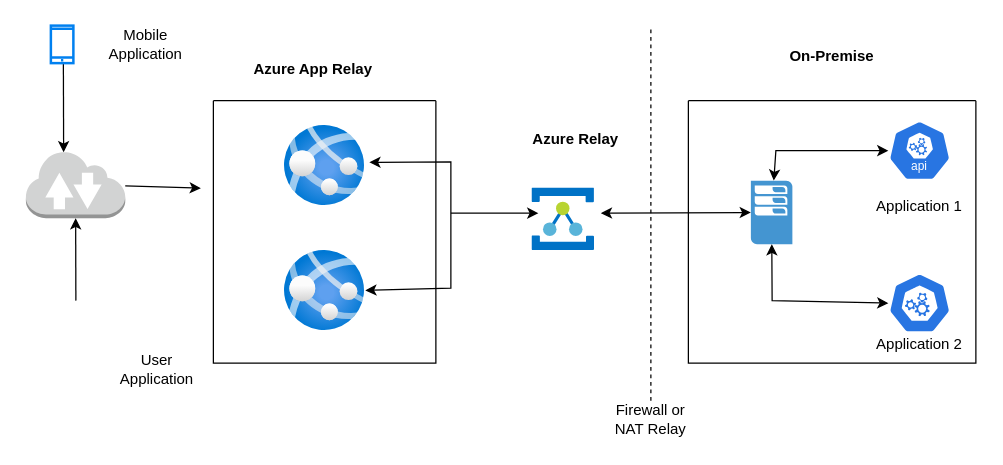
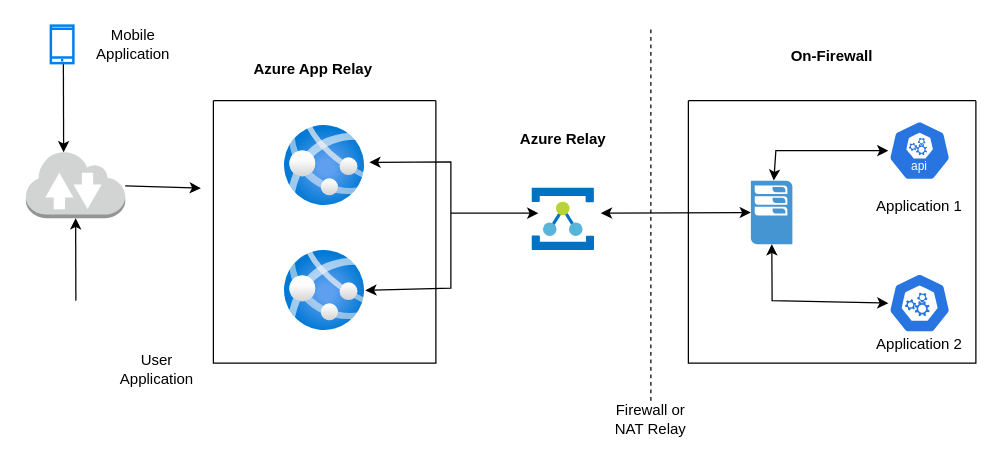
node "Mobile Application": moved (146, 44) -> (133, 44)
node "On-Premise": label "On-Premise" -> "On-Firewall"
node "Azure Relay": moved (576, 139) -> (563, 139)
